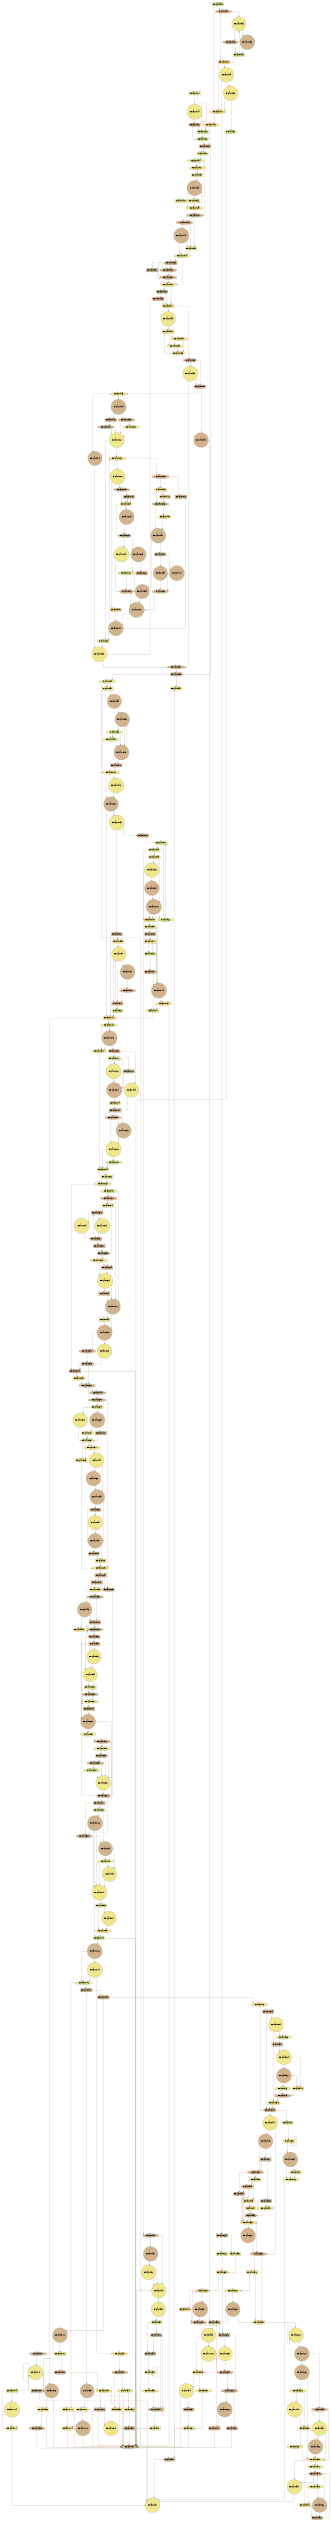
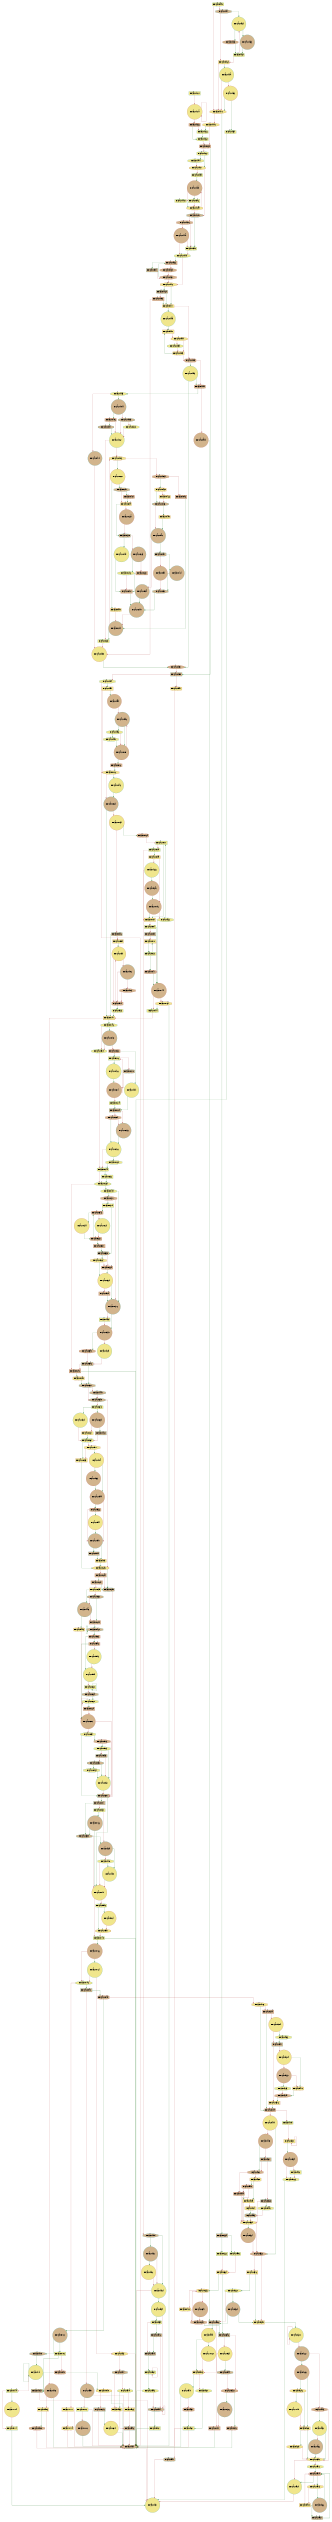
edge "BB75a20ddb0" -> "BB75a20debf": now "BB75a20ddbd" -> "BB75a20debf"
